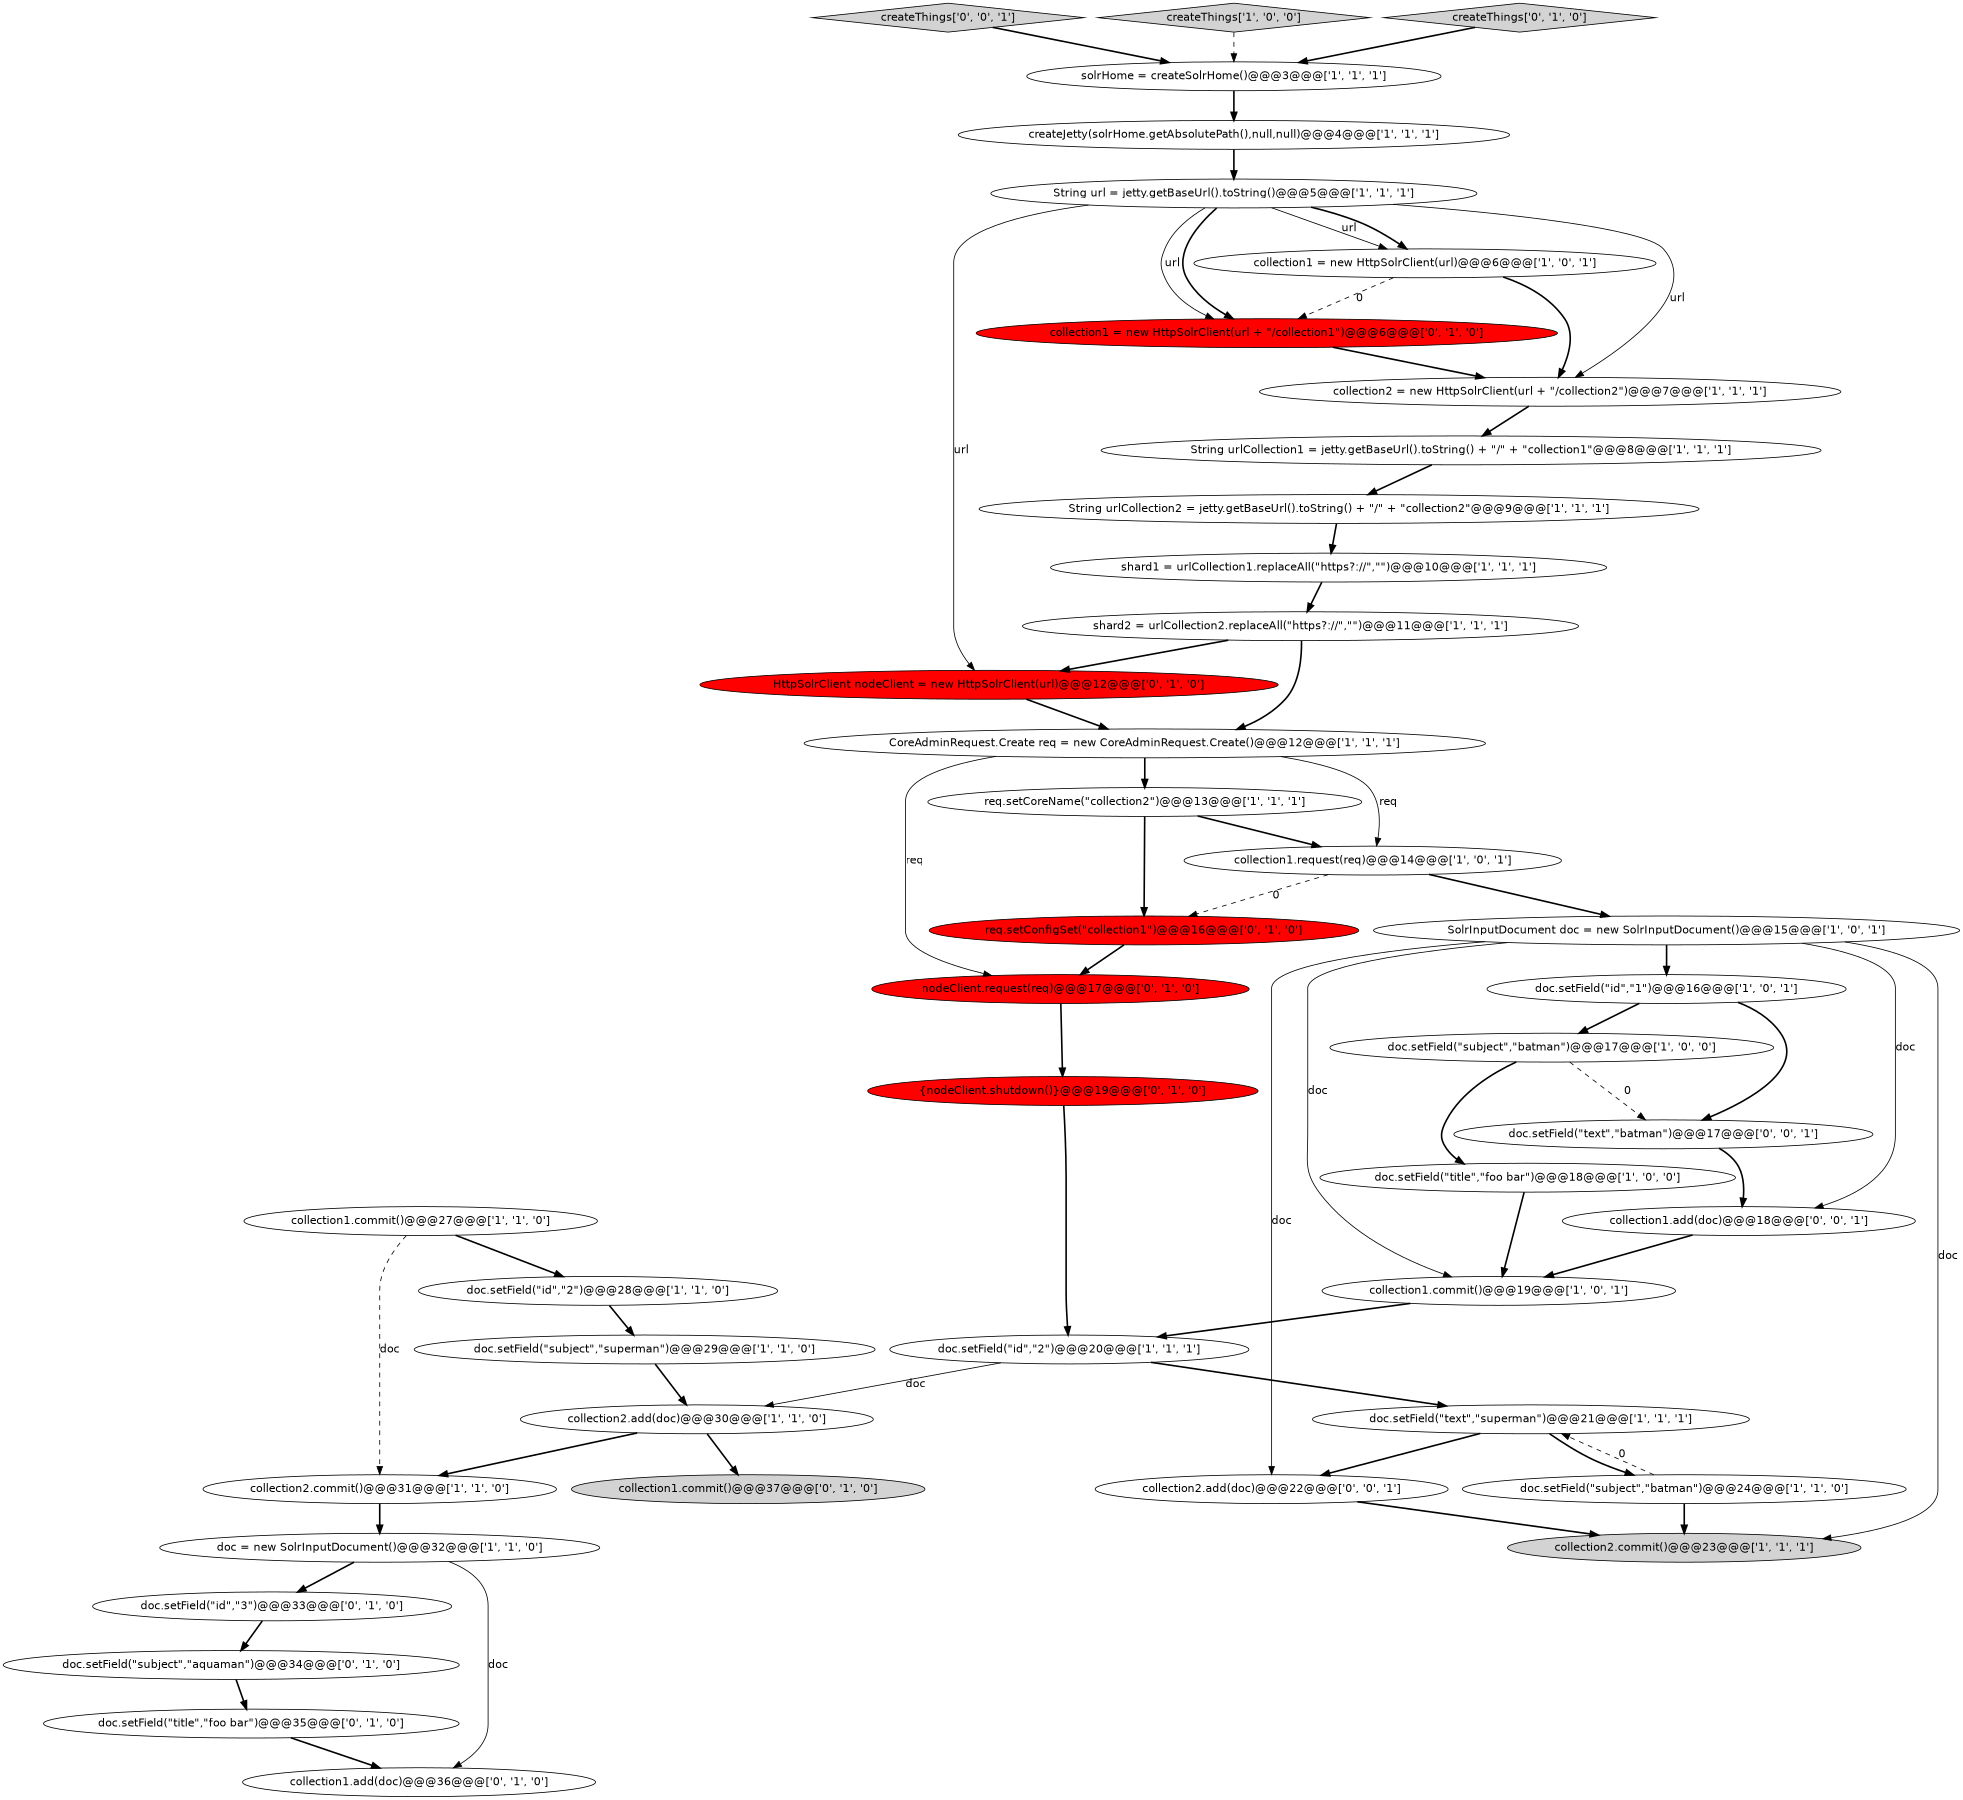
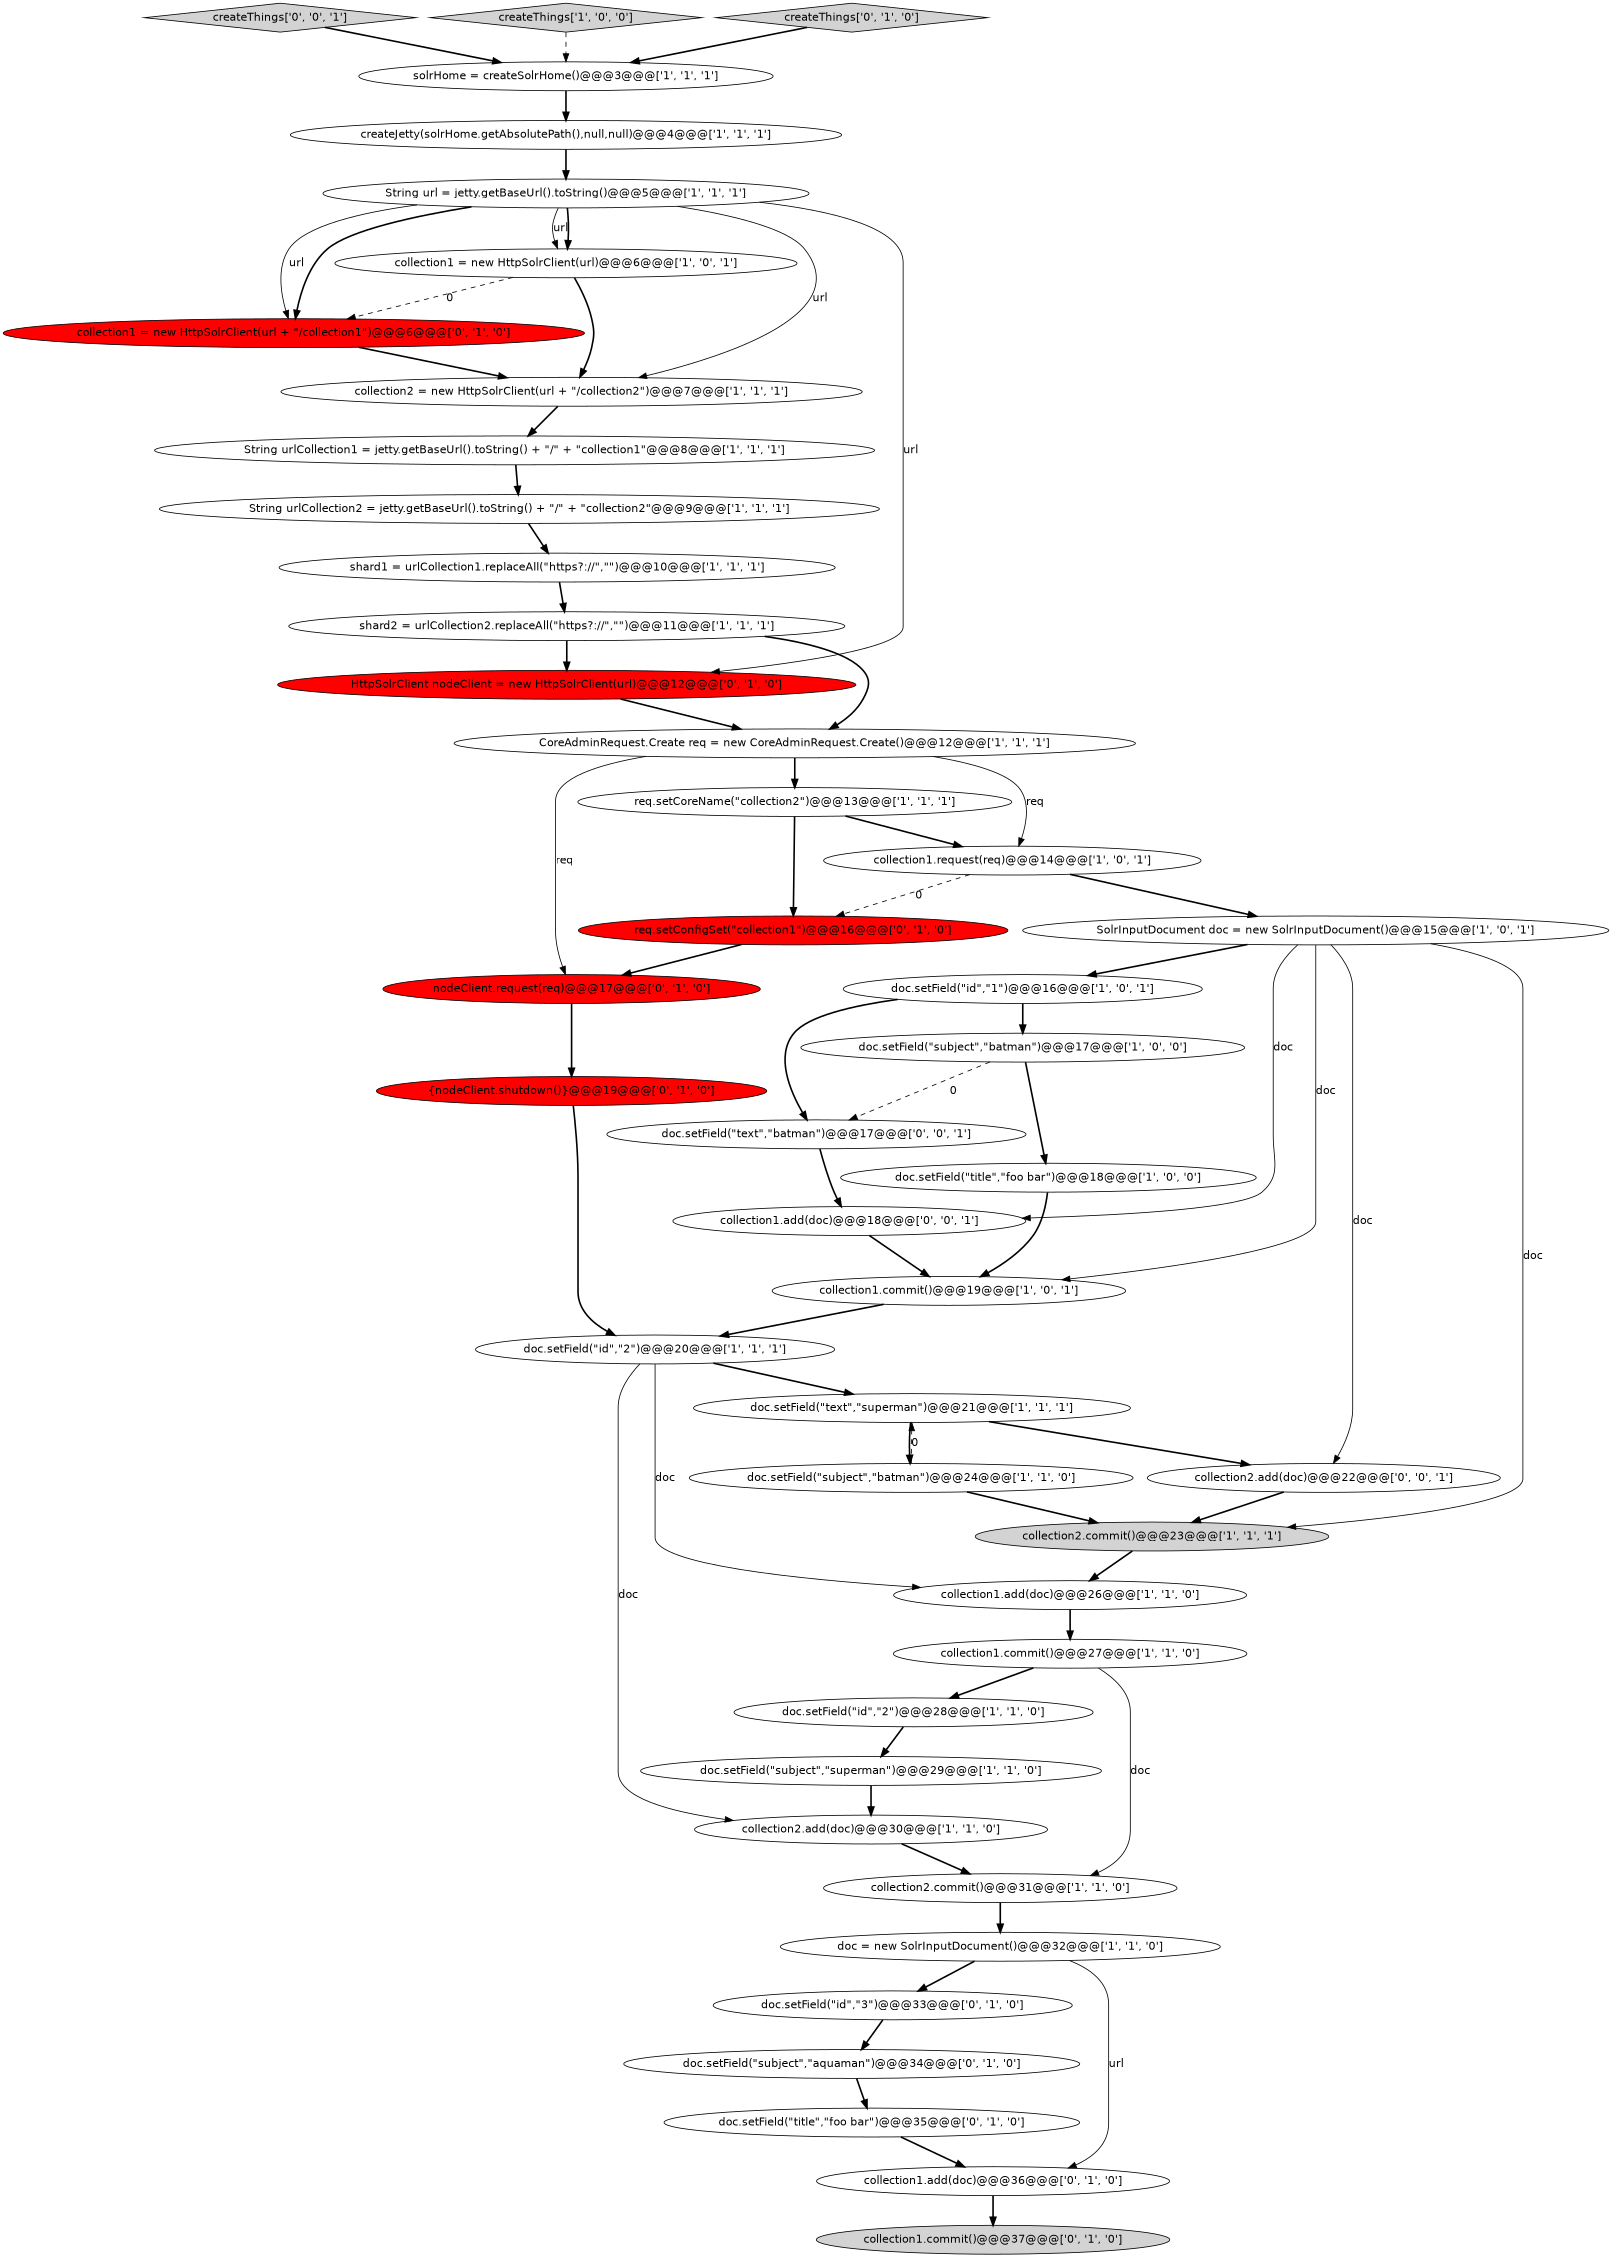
edge "collection1.commit()@@@27@@@['1', '1', '0']" -> "collection2.commit()@@@31@@@['1', '1', '0']": style dashed -> solid
edge "collection2.add(doc)@@@30@@@['1', '1', '0']" -> "collection1.commit()@@@37@@@['0', '1', '0']": now "collection1.add(doc)@@@36@@@['0', '1', '0']" -> "collection1.commit()@@@37@@@['0', '1', '0']"
node "collection1.add(doc)@@@26@@@['1', '1', '0']": added
edge "doc = new SolrInputDocument()@@@32@@@['1', '1', '0']" -> "collection1.add(doc)@@@36@@@['0', '1', '0']": label "doc" -> "url"
